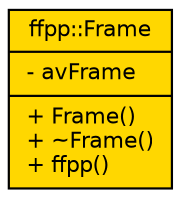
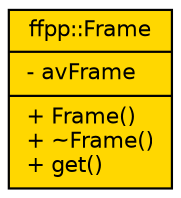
node "ffpp::Frame": text "+ ffpp()" -> "+ get()"
